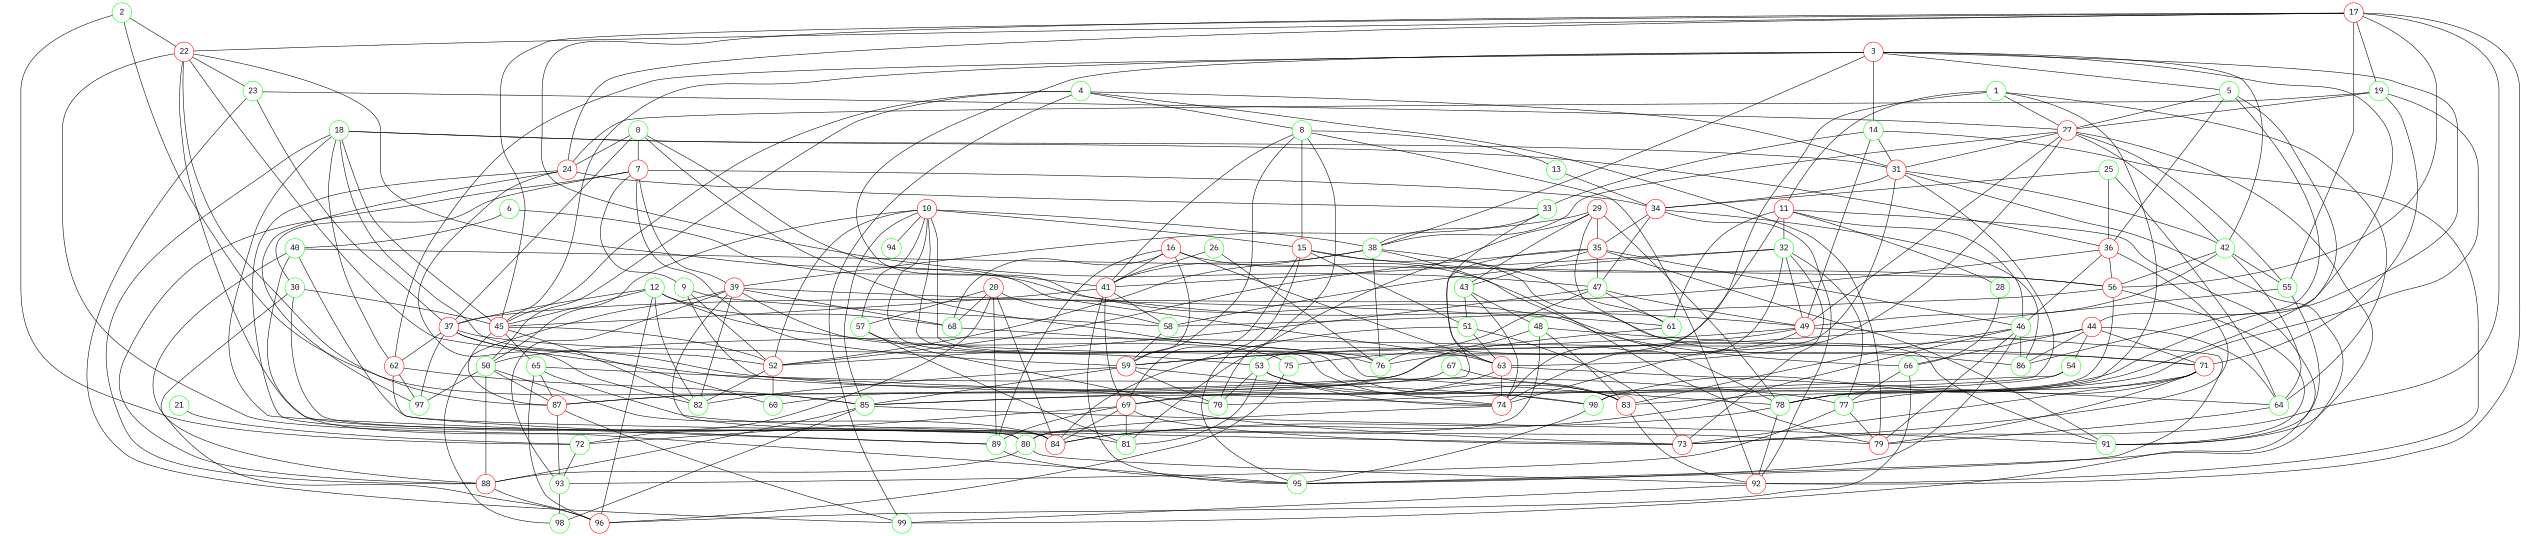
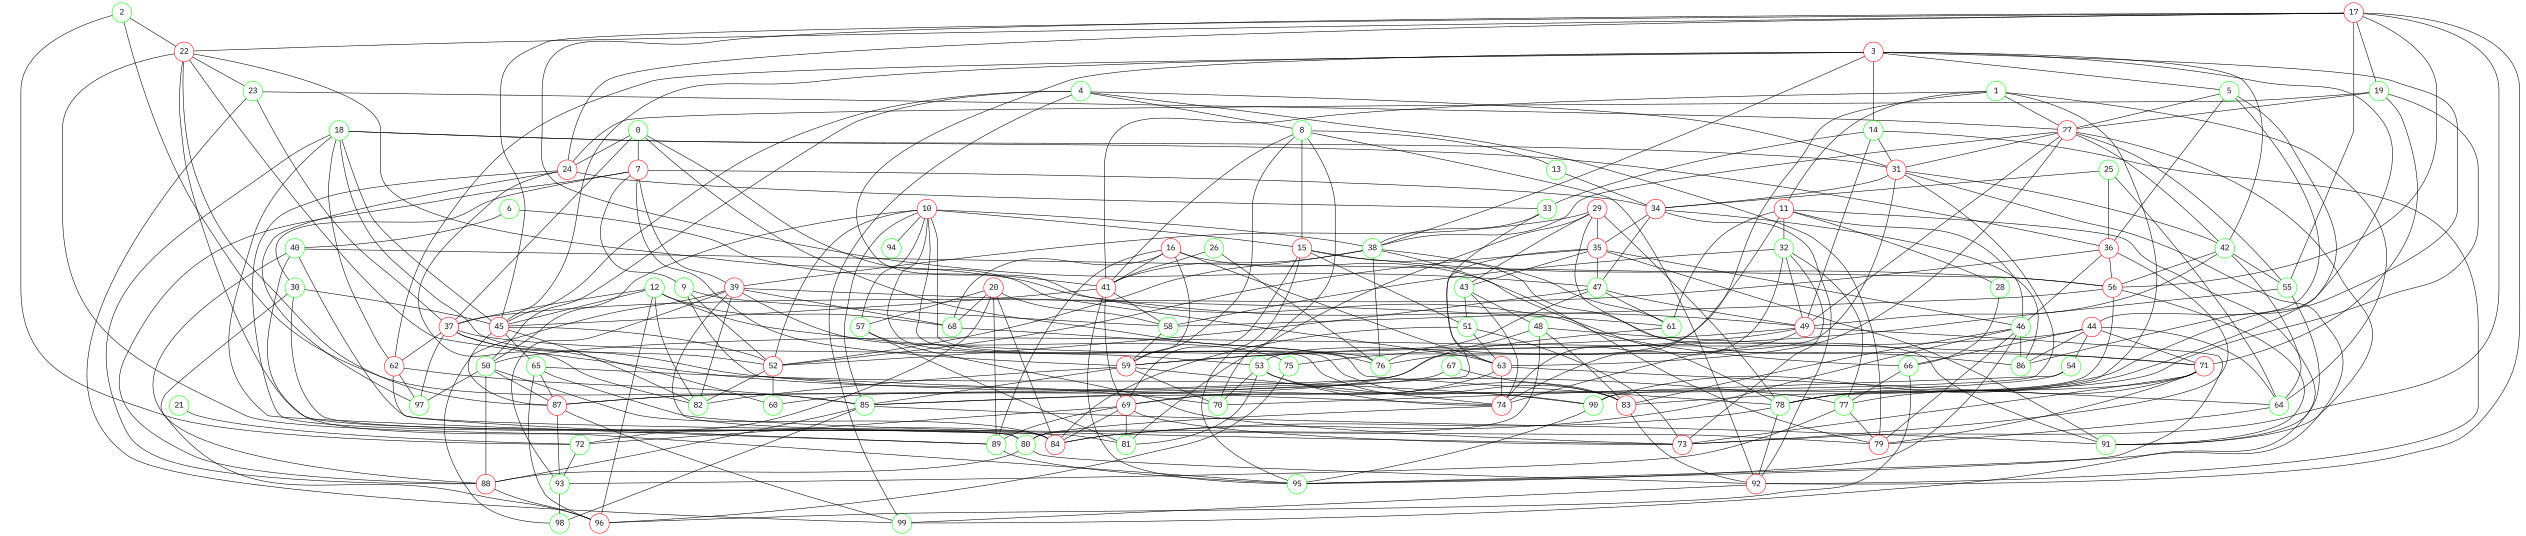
edge "32" -- "41": now "1" -- "41"
